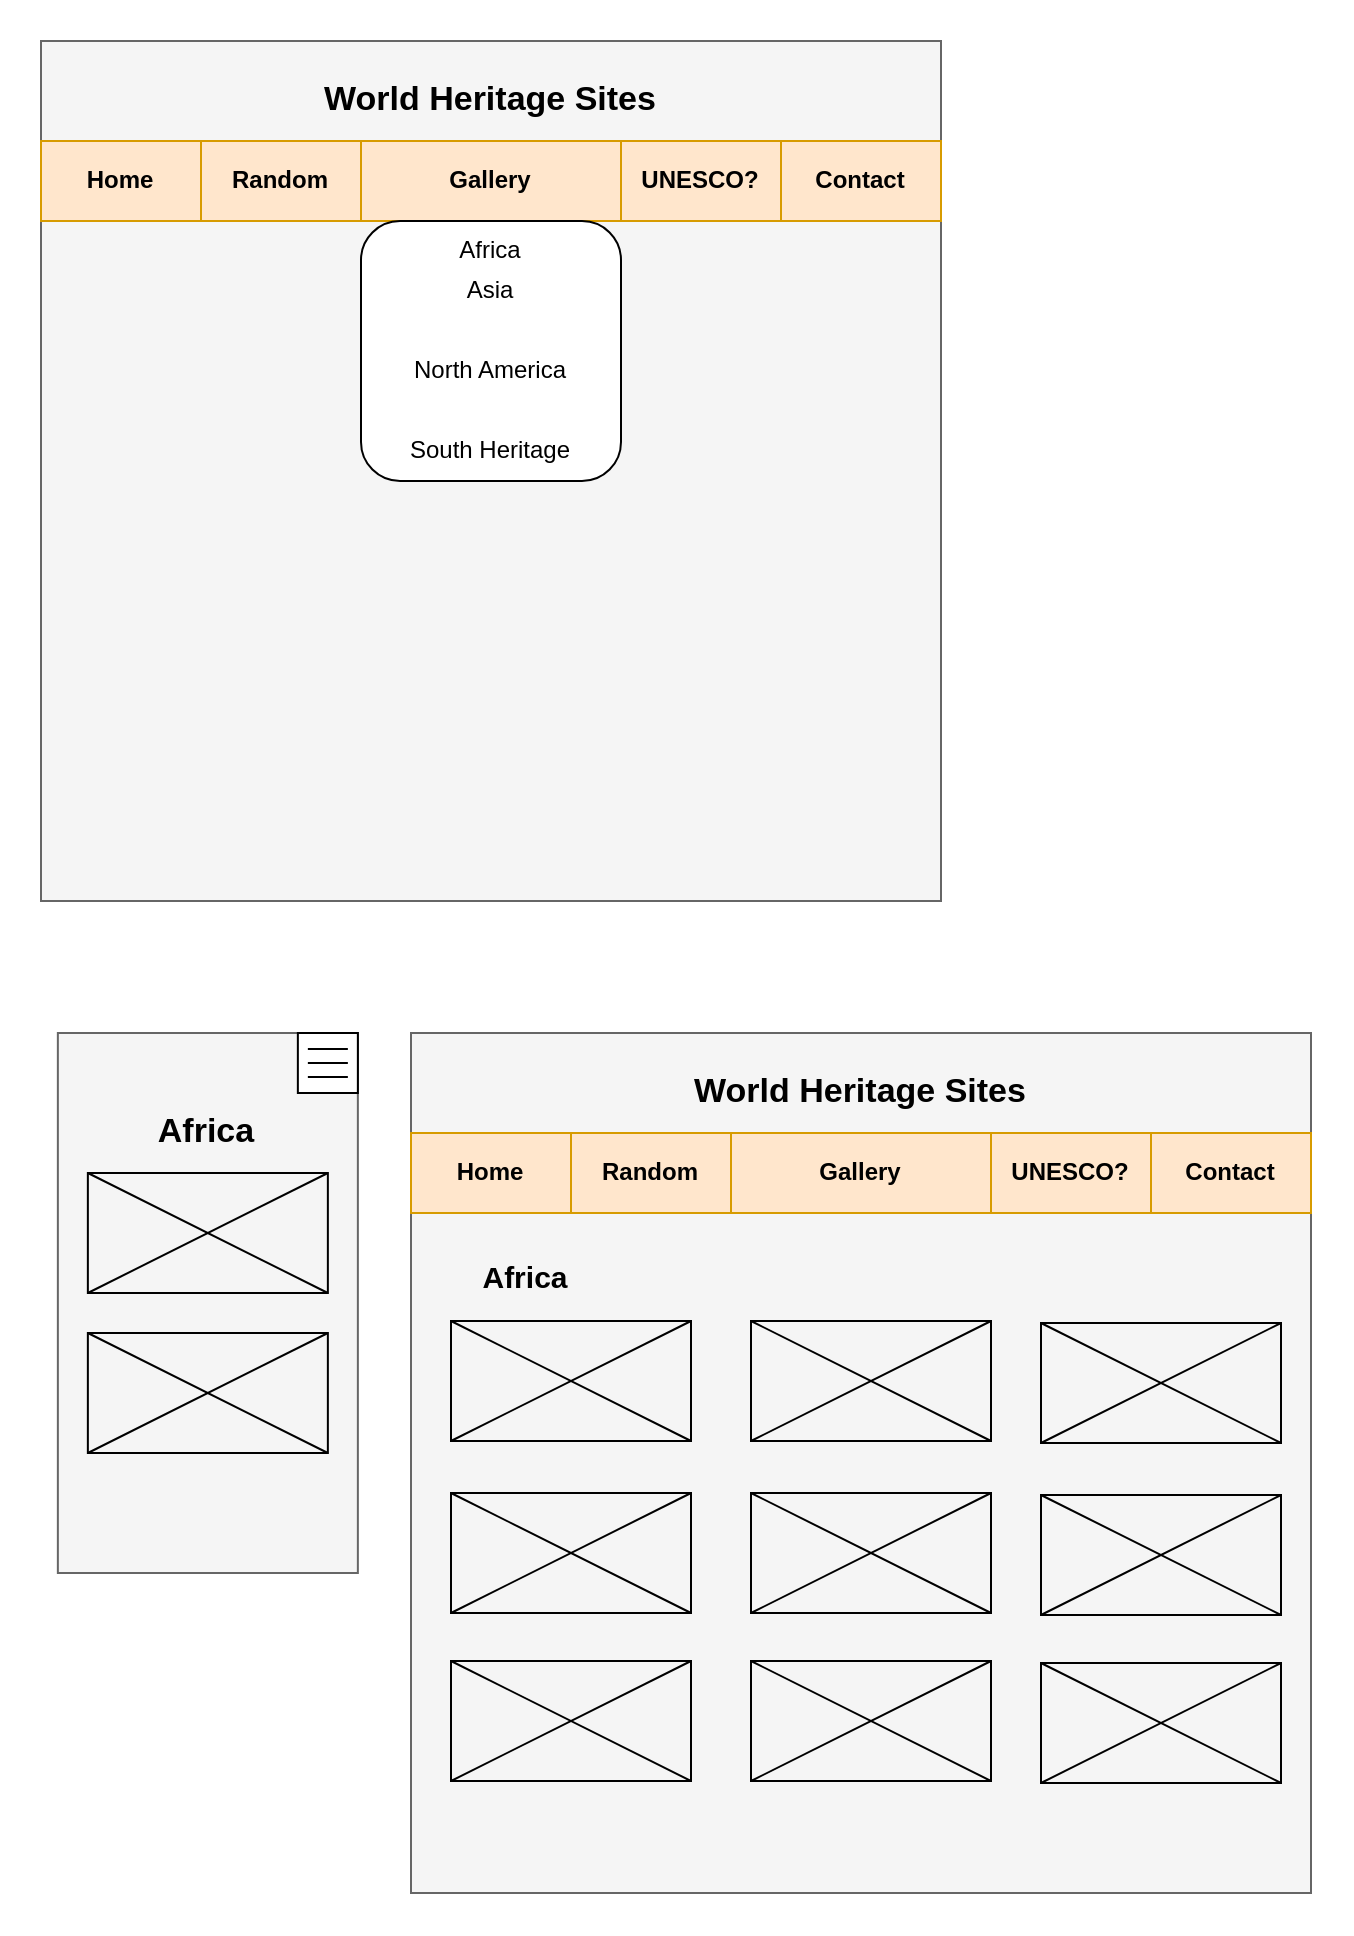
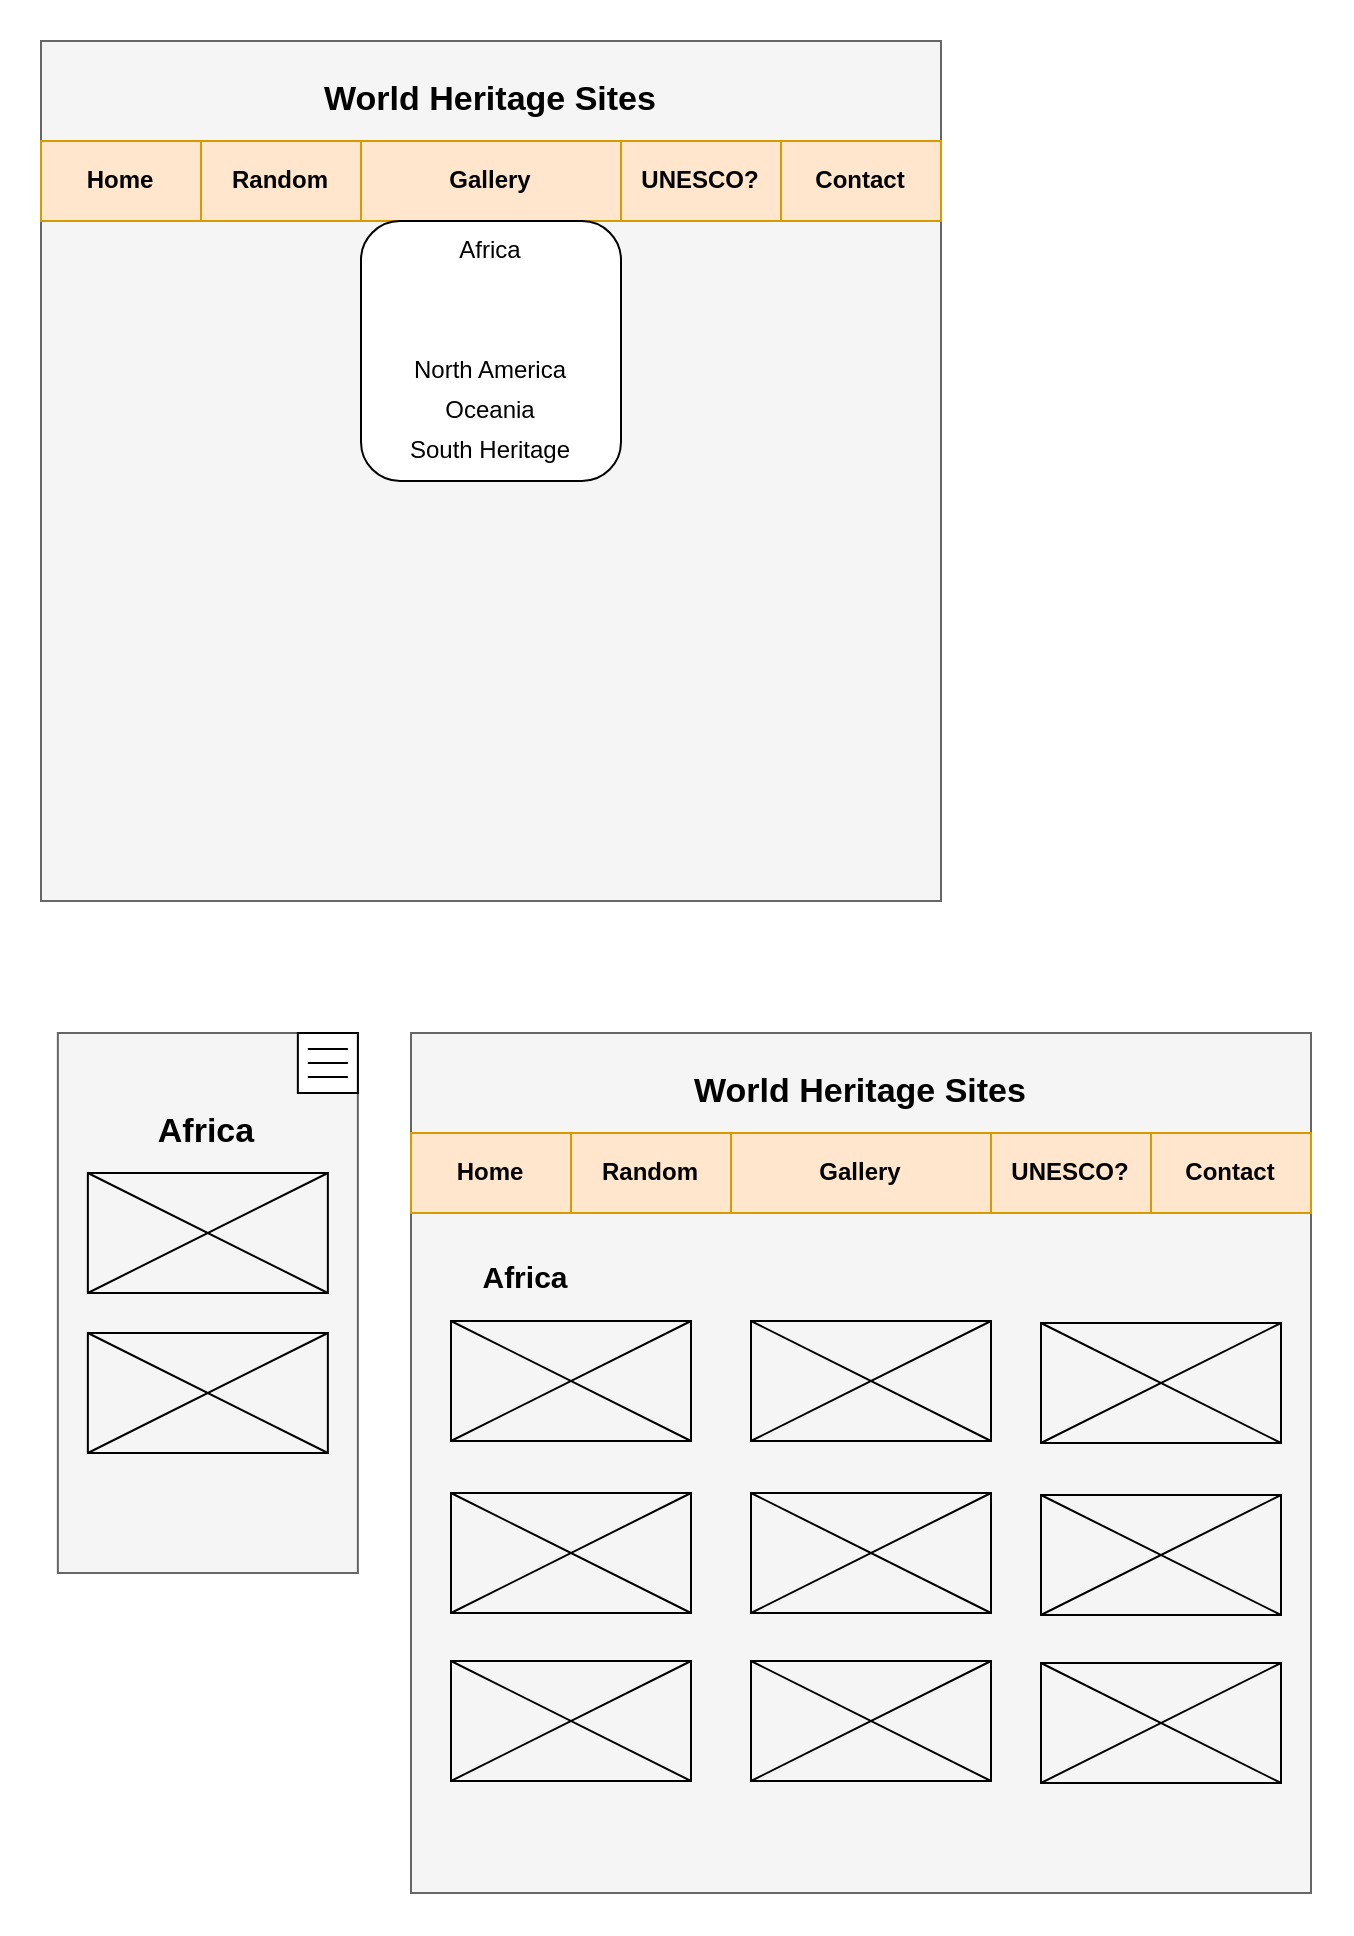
node "Asia": removed
node "Oceania": added
